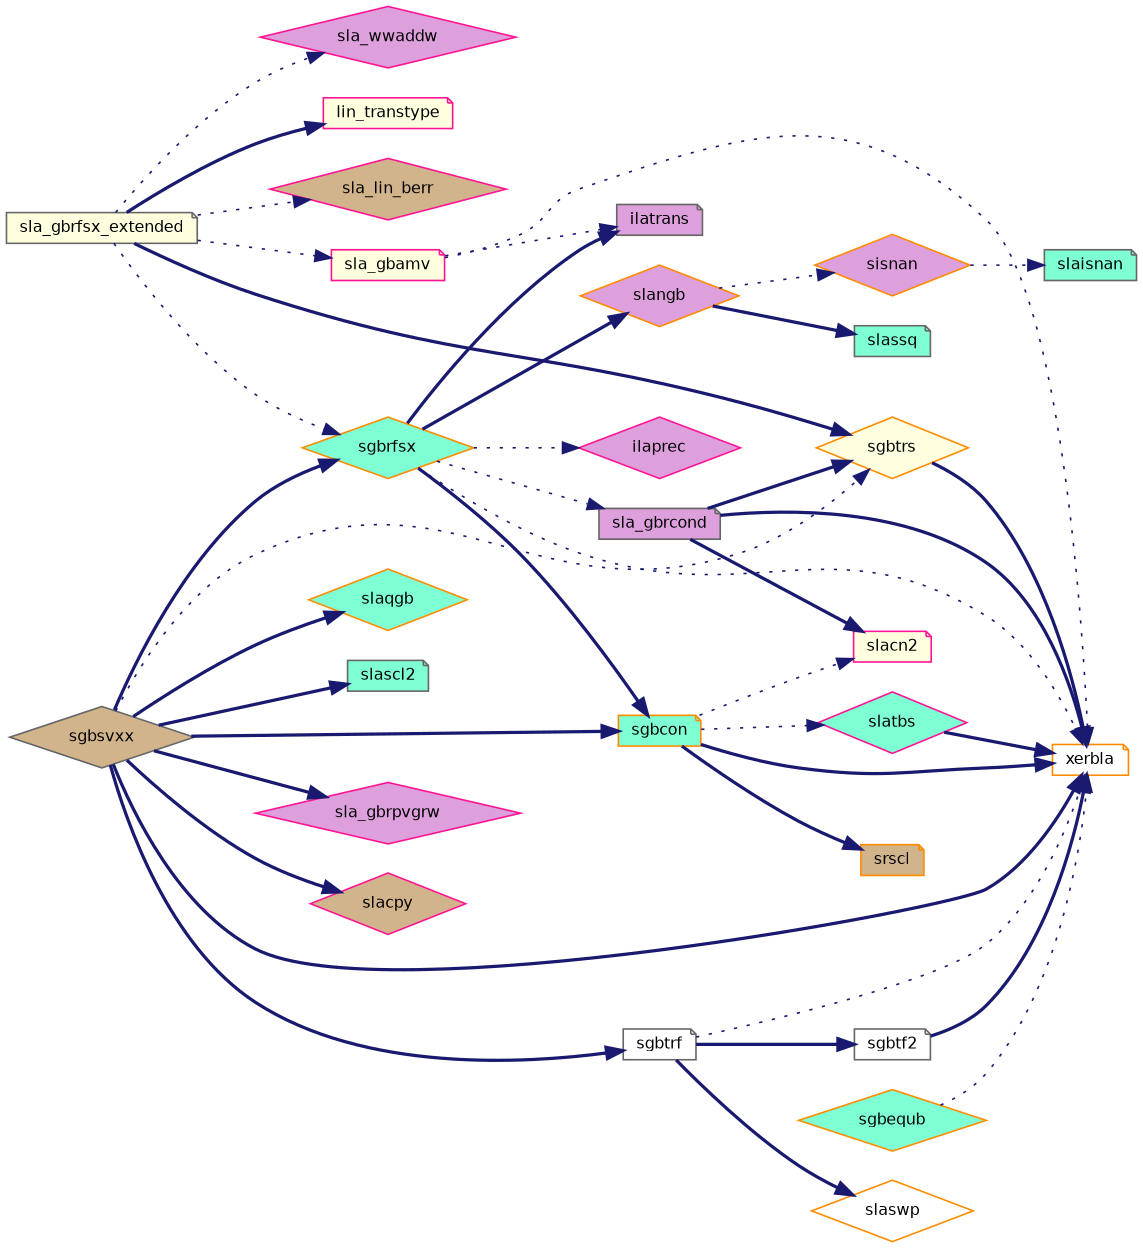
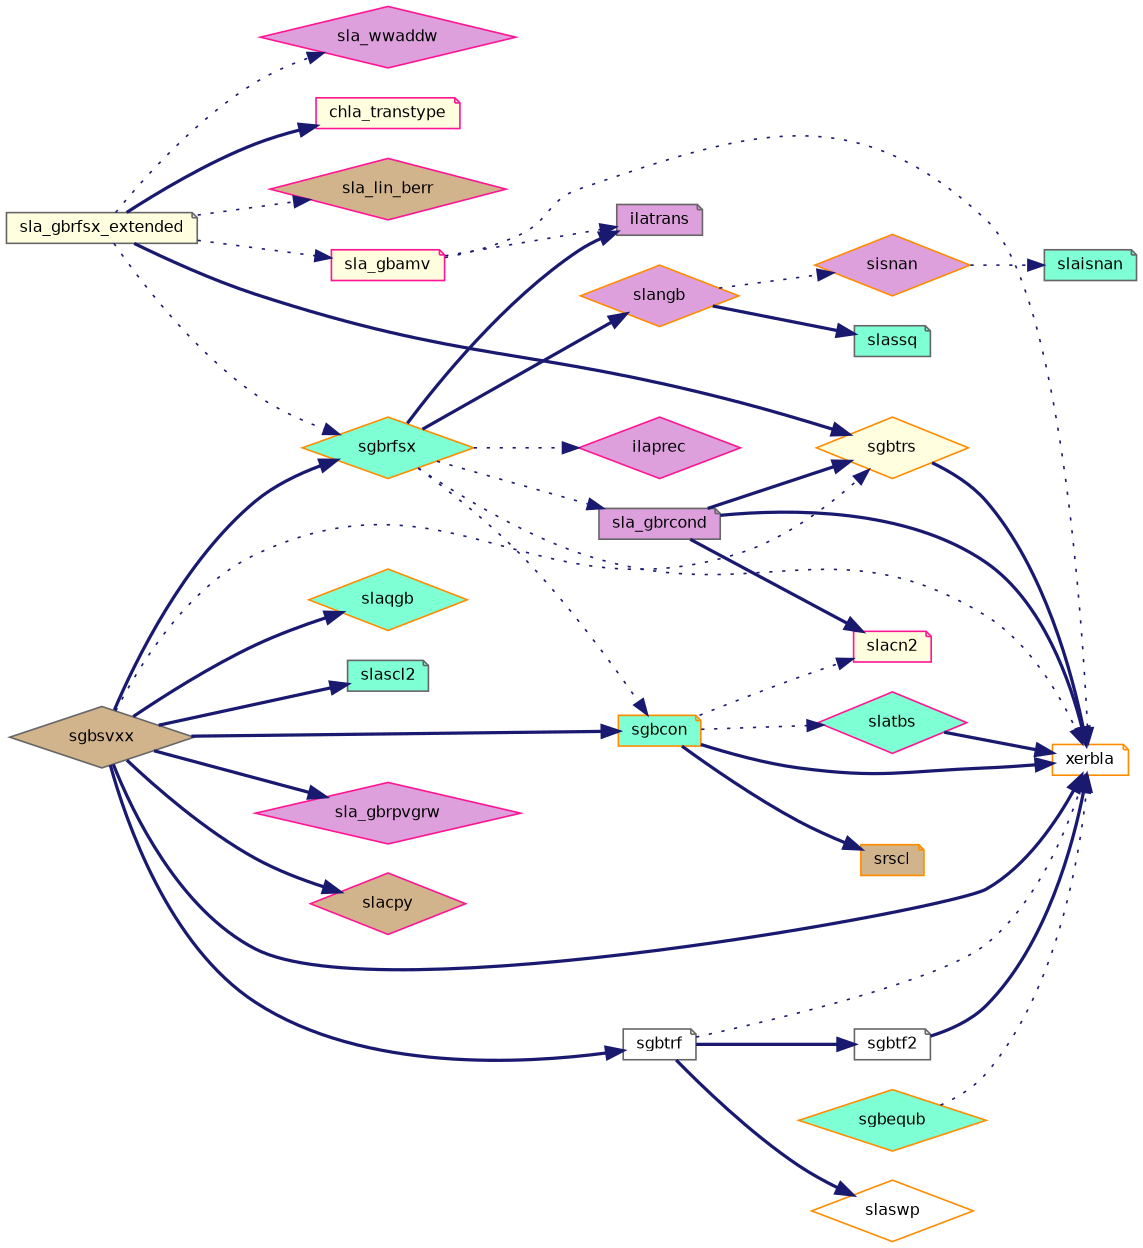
node "lin_transtype": label "lin_transtype" -> "chla_transtype"
edge "sgbrfsx" -> "sgbcon": style bold -> dotted
